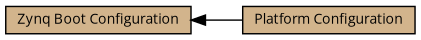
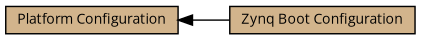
edge "Platform Configuration" -> "Zynq Boot Configuration": reversed
